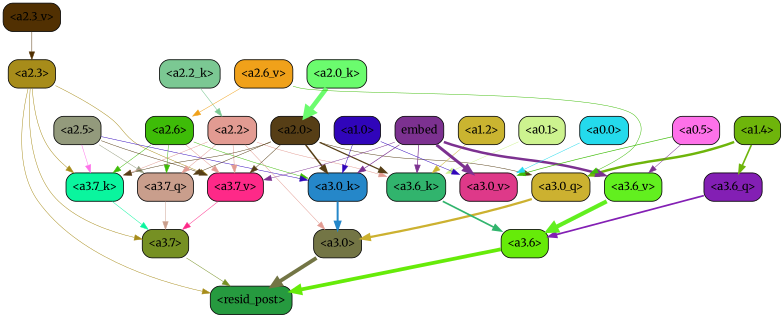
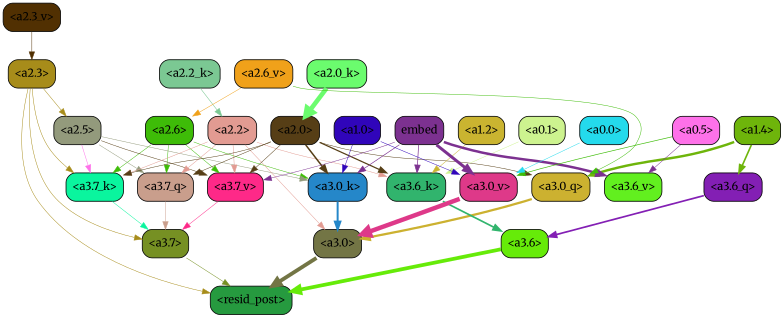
edge "<a2.3>" -> "<a3.7_v>": now "<a2.3>" -> "<a2.5>"
edge "<a2.5>" -> "<a3.0_k>": color #3005ba -> #939a7c
edge "<a2.6>" -> "<a3.7_v>": color #e29b92 -> #3ebc08
edge "<a3.6_v>" -> "<a3.6>": removed
edge "<a3.0_v>" -> "<a3.0>": added
